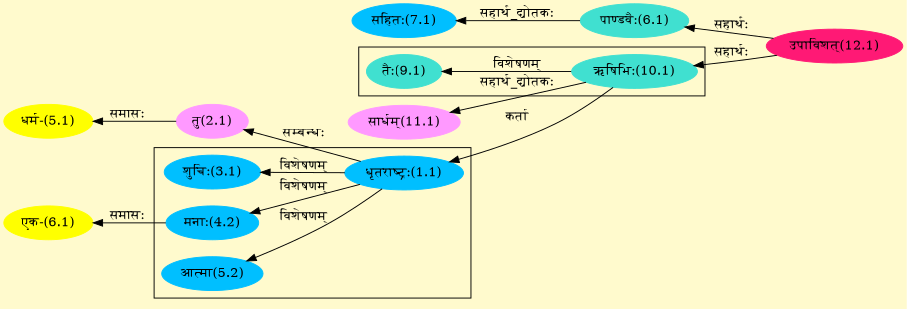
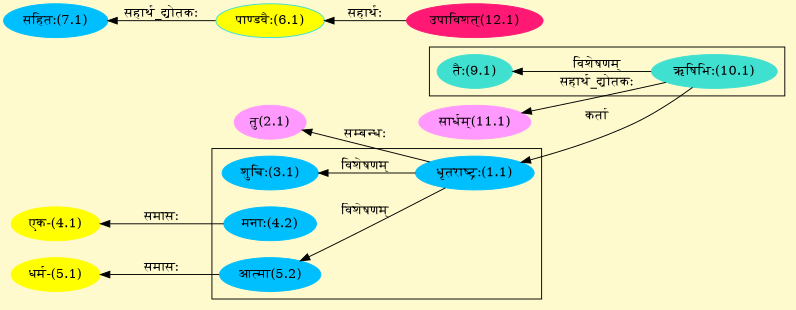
node "पाण्डवैः(6.1)": fillcolor #40e0d0 -> #ffff00
edge "उपाविशत्(12.1)" -> "ऋषिभिः(10.1)": removed, label "सहार्थः"
edge "तु(2.1)" -> "धर्म-(5.1)": now "आत्मा(5.2)" -> "धर्म-(5.1)"
edge "धृतराष्ट्रः(1.1)" -> "मनाः(4.2)": removed, label "विशेषणम्"
node "एक-(6.1)": label "एक-(6.1)" -> "एक-(4.1)"
